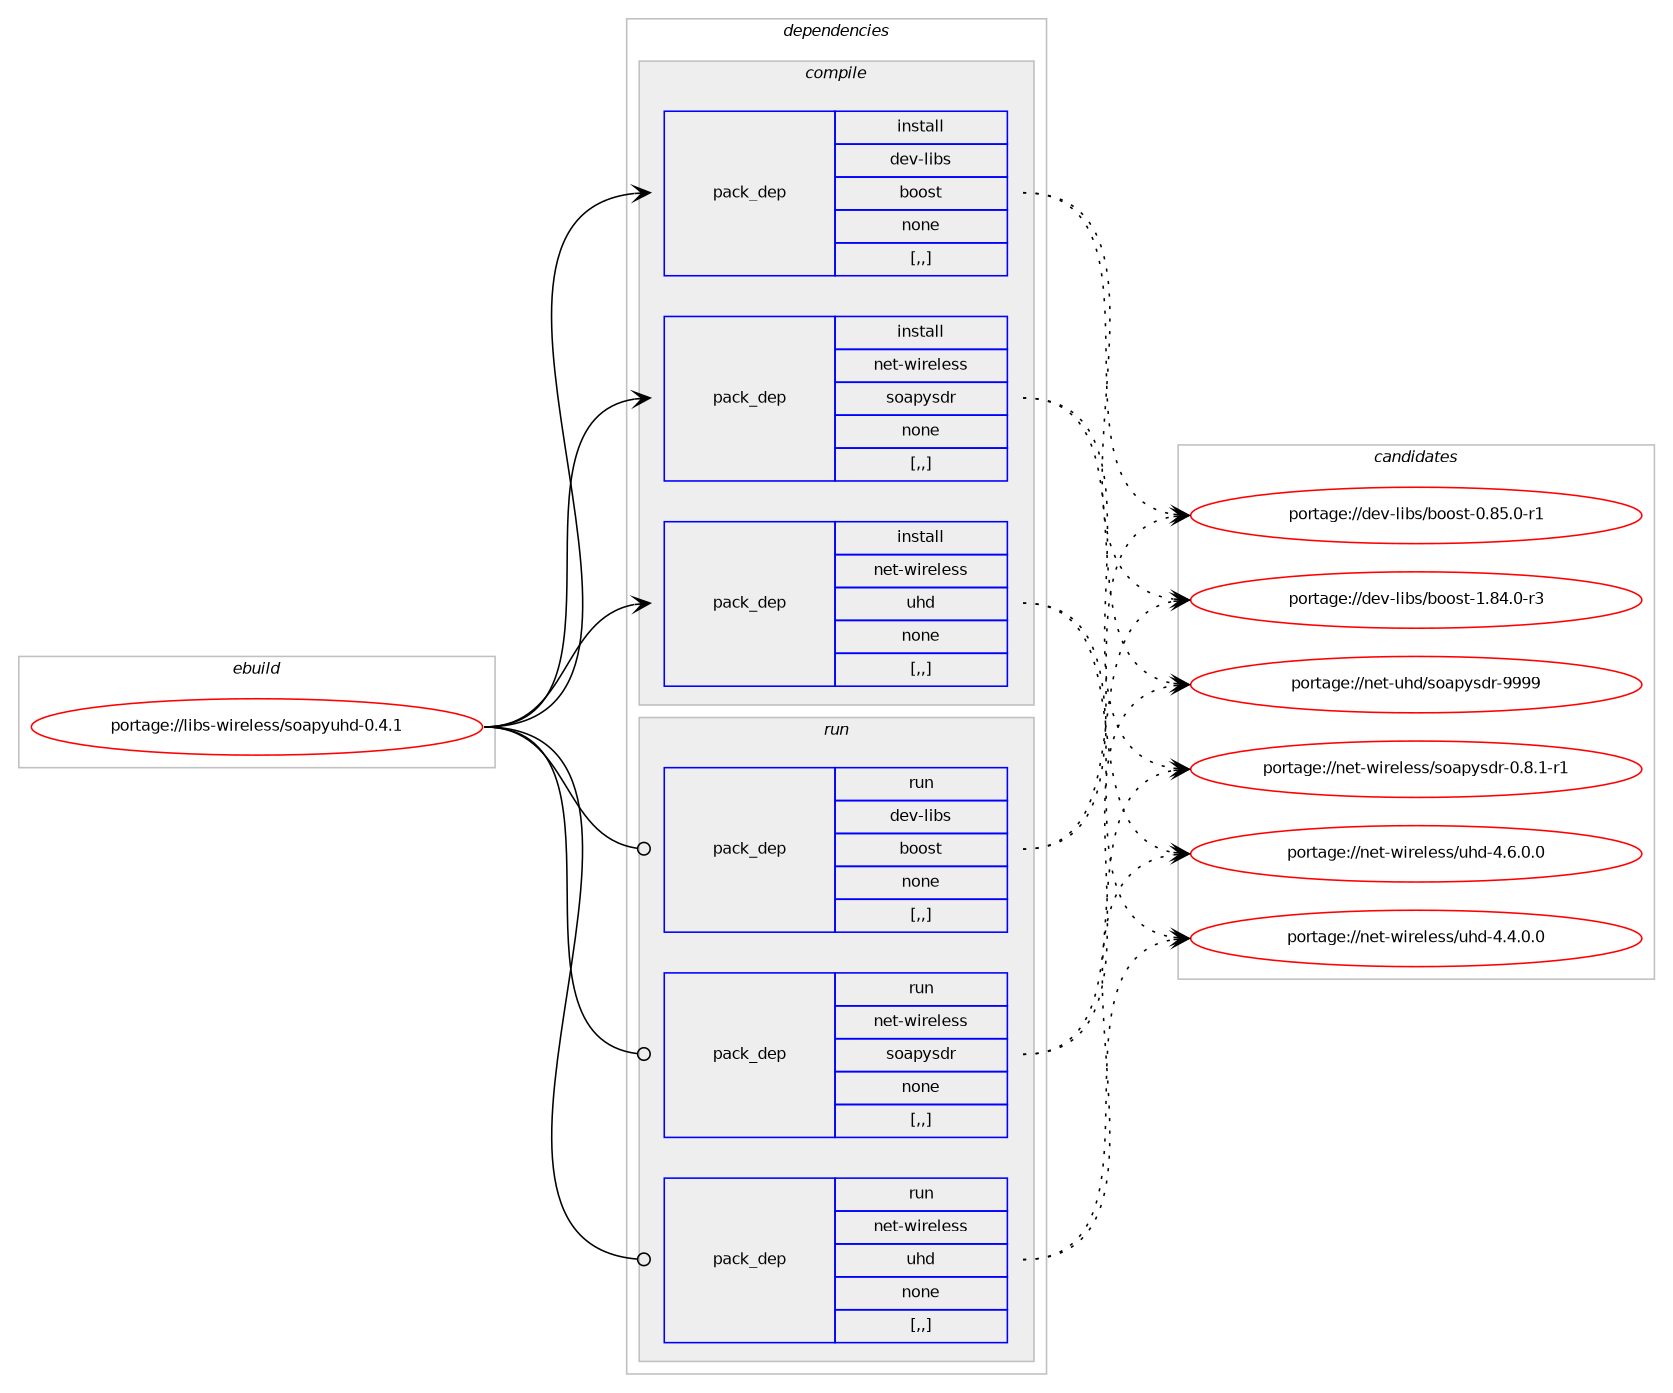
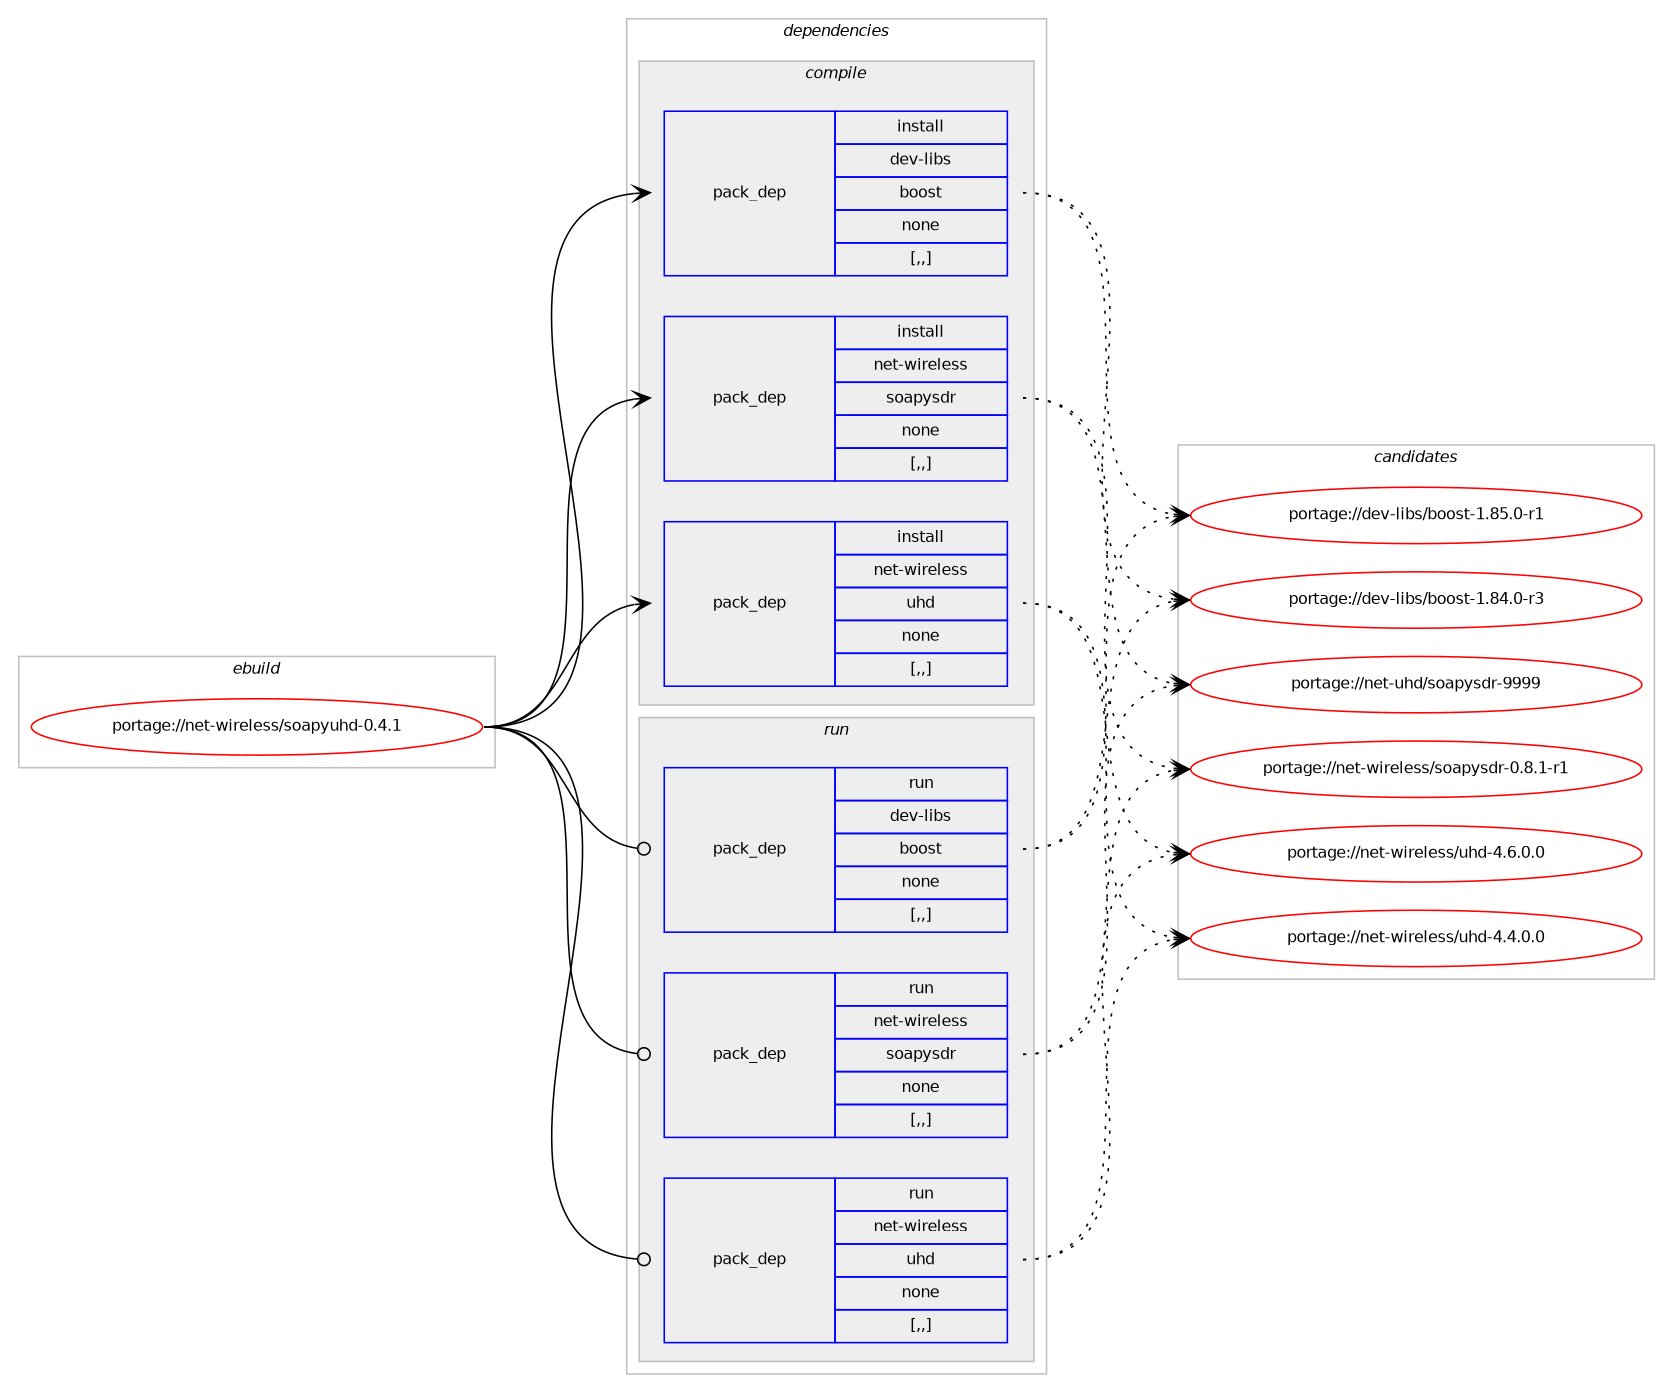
node "portage://dev-libs/boost-0.85.0-r1": label "portage://dev-libs/boost-0.85.0-r1" -> "portage://dev-libs/boost-1.85.0-r1"
node "portage://libs-wireless/soapyuhd-0.4.1": label "portage://libs-wireless/soapyuhd-0.4.1" -> "portage://net-wireless/soapyuhd-0.4.1"
